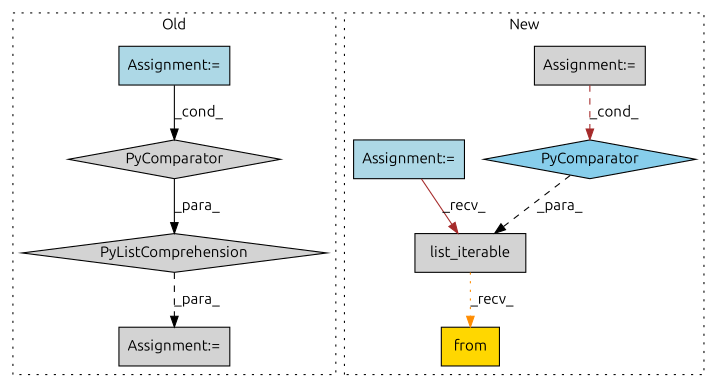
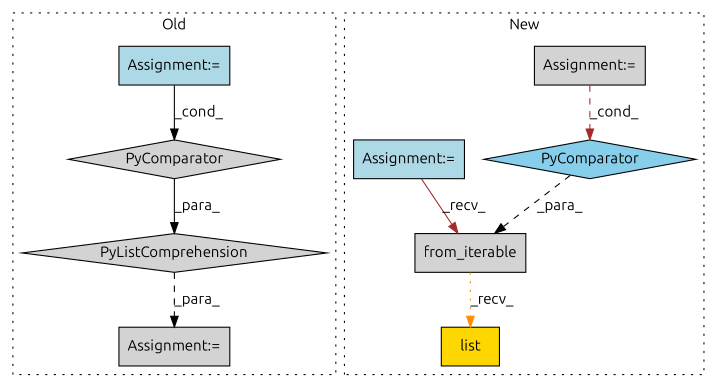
node "list_iterable": label "list_iterable" -> "from_iterable"
node "from": label "from" -> "list"
